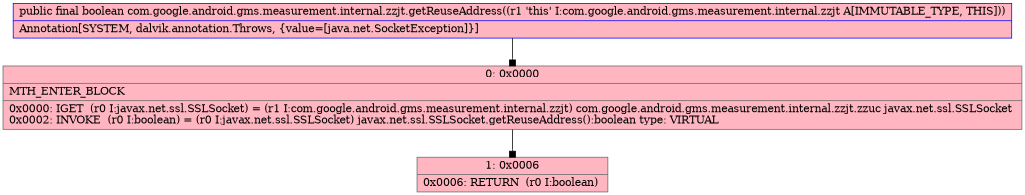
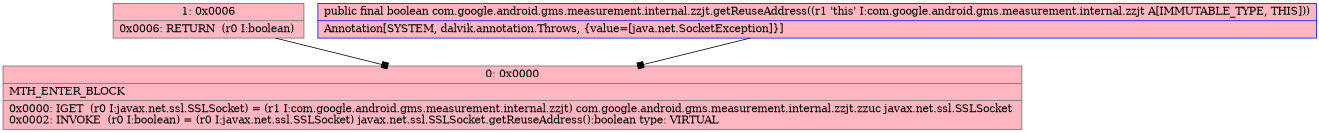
edge "0: 0x0000" -> "1: 0x0006": reversed
